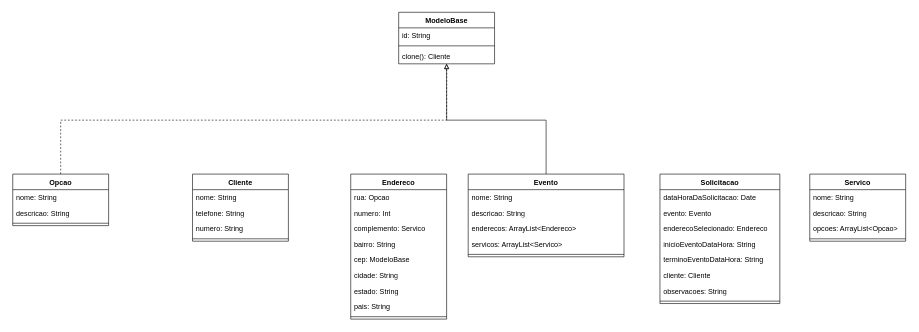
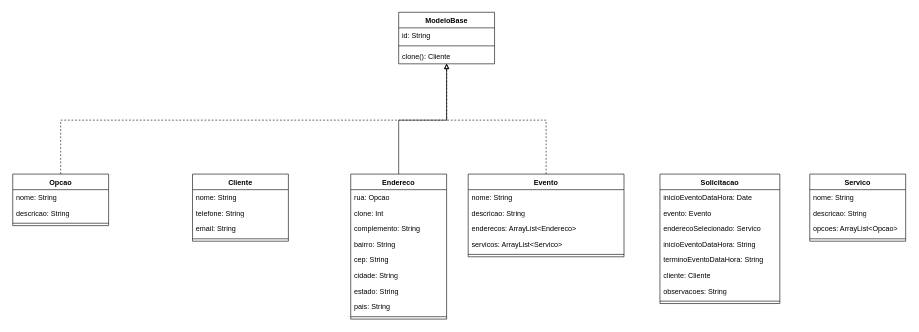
edge "Evento" -> "ModeloBase": style solid -> dashed
edge "Endereco" -> "ModeloBase": added
node "dataHoraDaSolicitacao: Date": label "dataHoraDaSolicitacao: Date" -> "inicioEventoDataHora: Date"
node "numero: Int": label "numero: Int" -> "clone: Int"
node "numero: String": label "numero: String" -> "email: String"
node "complemento: Servico": label "complemento: Servico" -> "complemento: String"
node "enderecoSelecionado: Endereco": label "enderecoSelecionado: Endereco" -> "enderecoSelecionado: Servico"
node "cep: ModeloBase": label "cep: ModeloBase" -> "cep: String"
